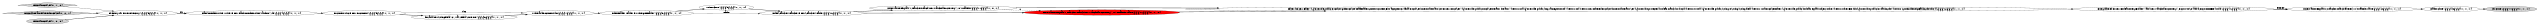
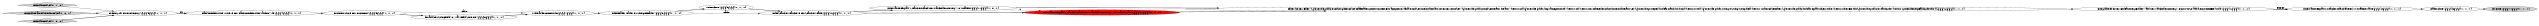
edge "Document doc = new Document()@@@5@@@['1', '1', '1']" -> "writer.addDocument(doc)@@@7@@@['1', '1', '1']": label "doc" -> "reader"
node "testNullDocIdSet['1', '0', '0']": shape ellipse -> diamond
